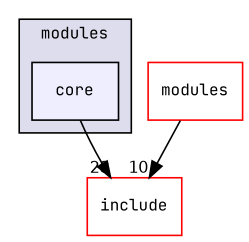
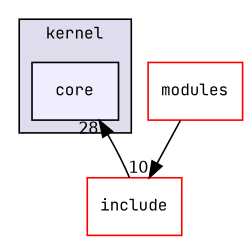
cluster "modules": label "modules" -> "kernel"
edge "core" -> "include": reversed
